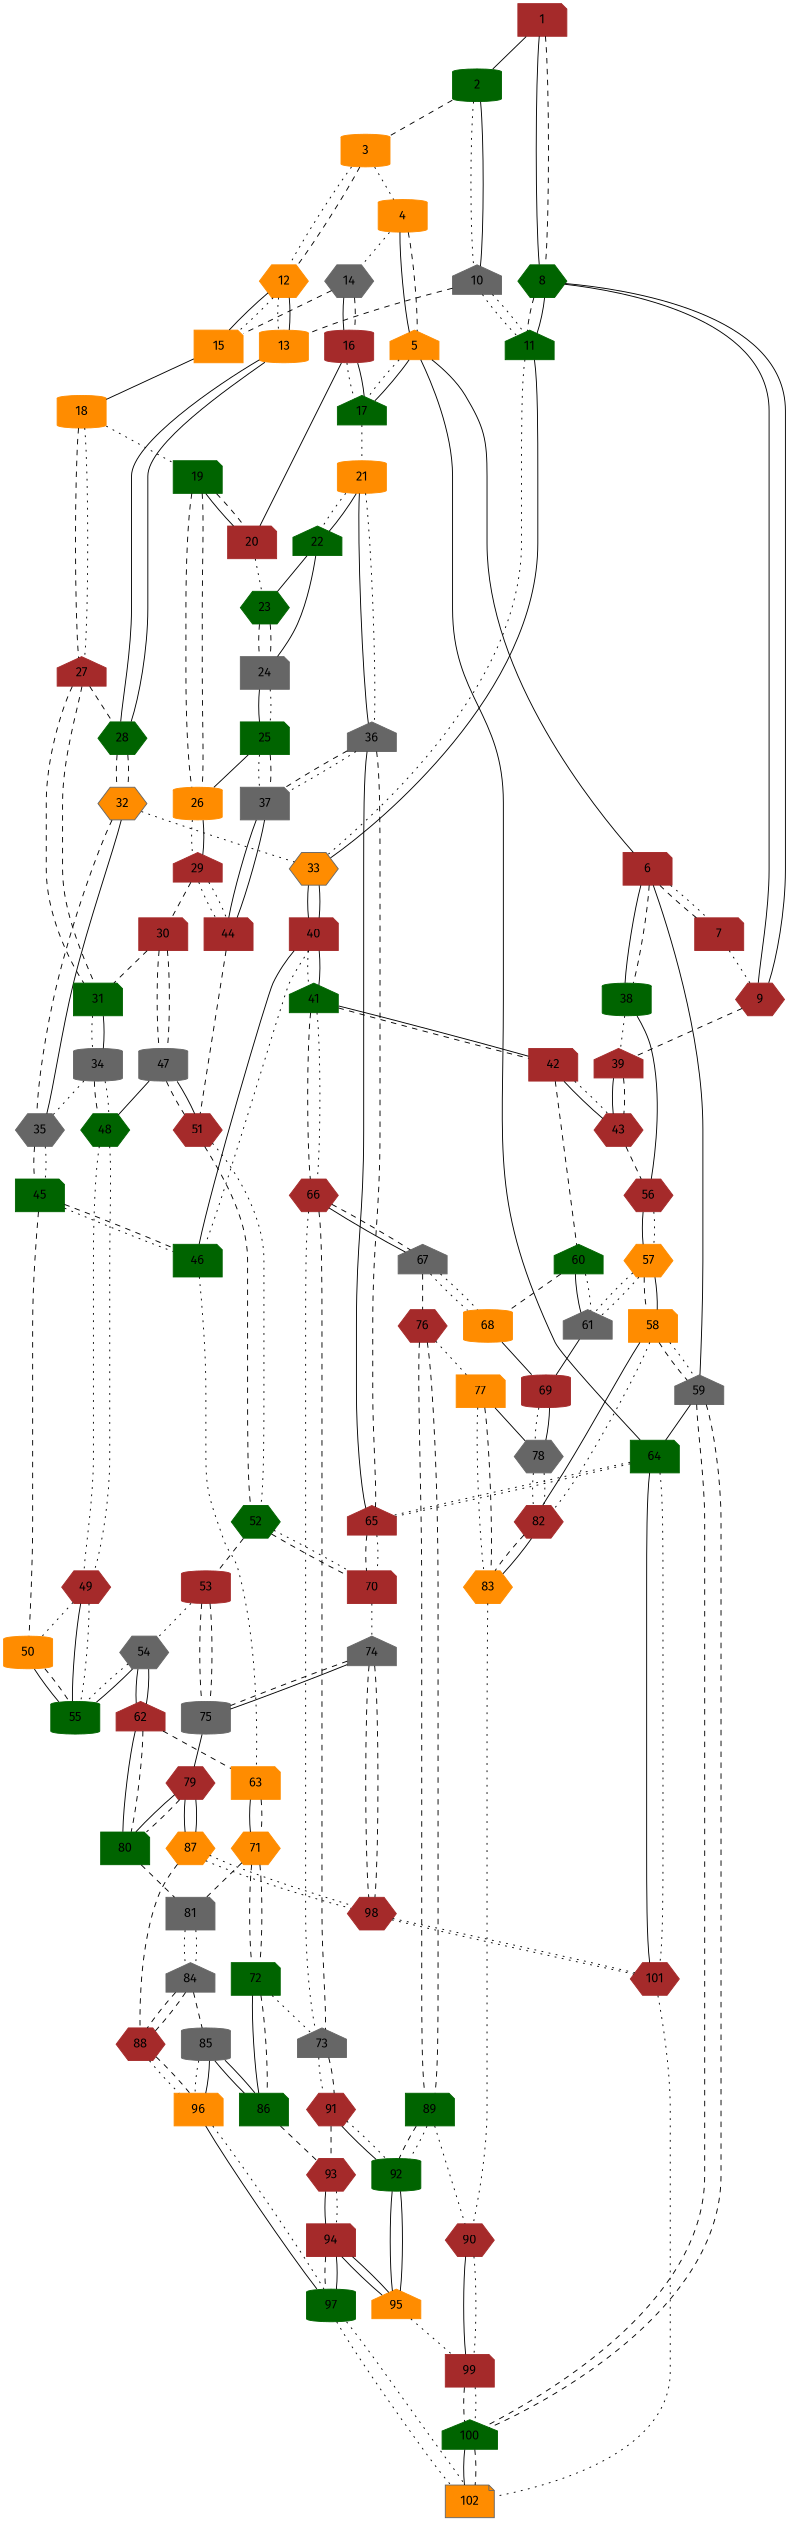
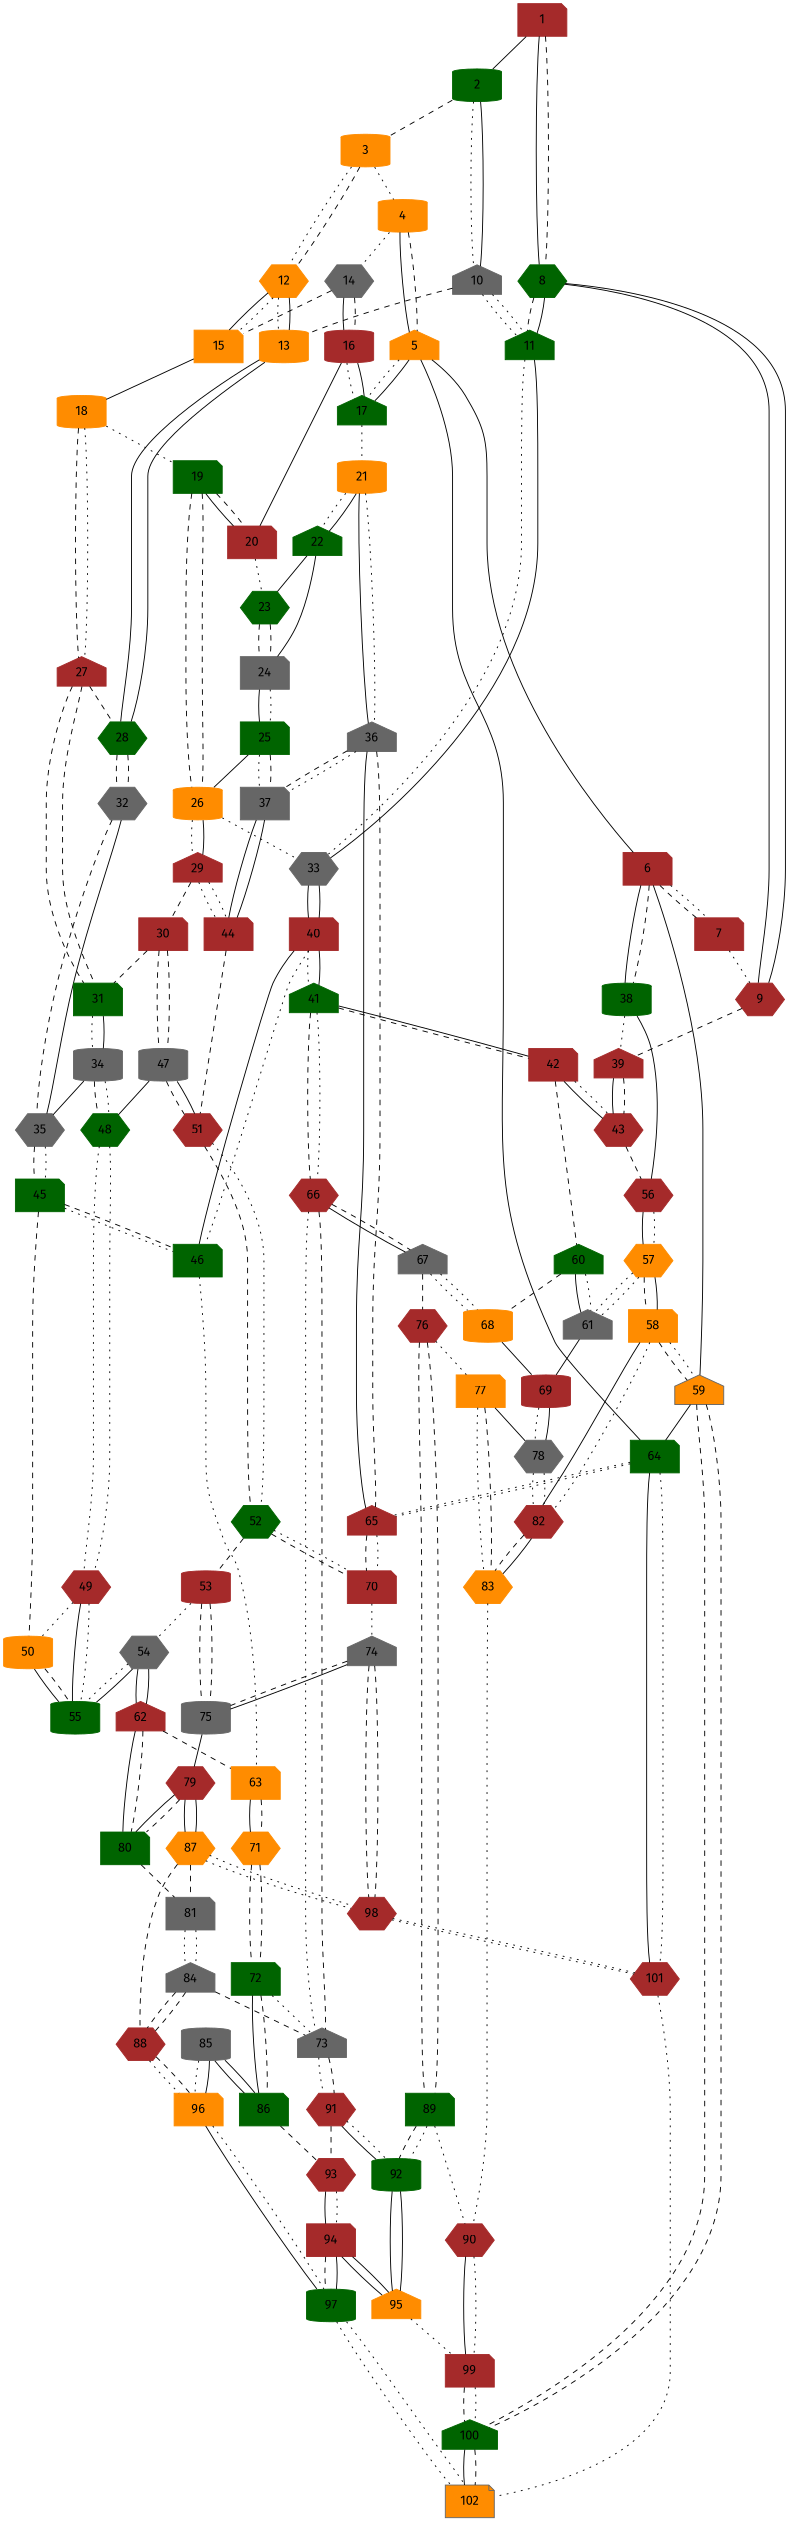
node "32": fillcolor darkorange -> gray40
edge "32" -- "33": now "26" -- "33"
node "33": fillcolor darkorange -> gray40
edge "34" -- "35": style dotted -> solid
node "59": fillcolor gray40 -> darkorange
edge "71" -- "81": now "87" -- "81"
edge "84" -- "85": now "84" -- "73"
